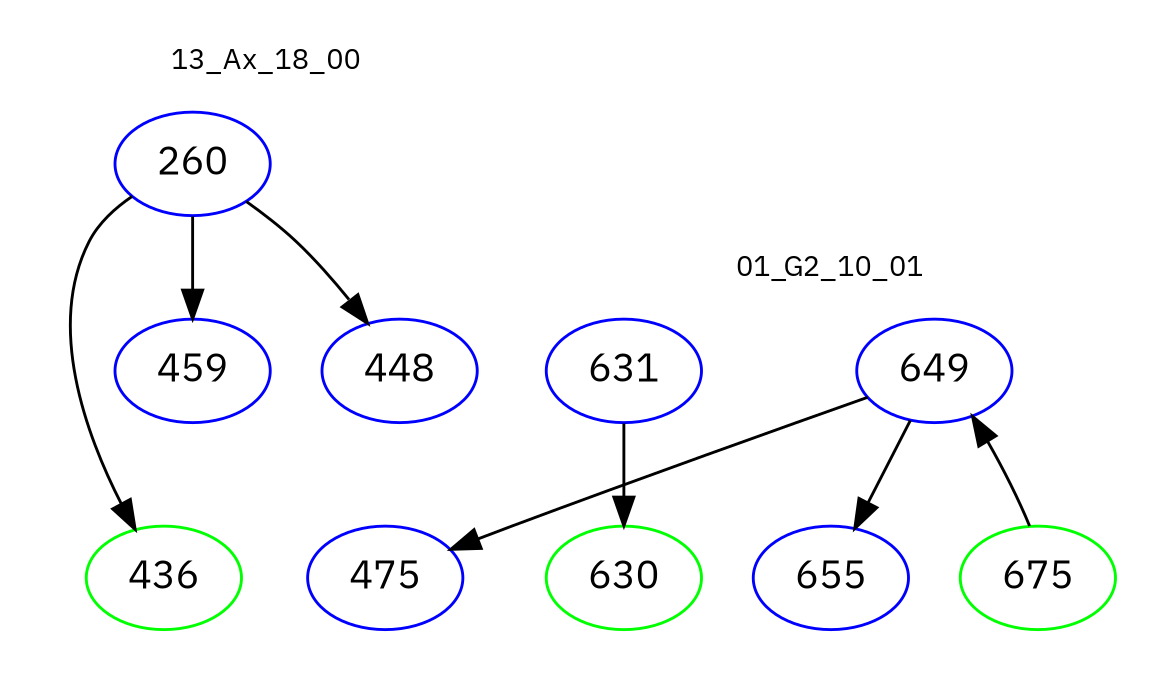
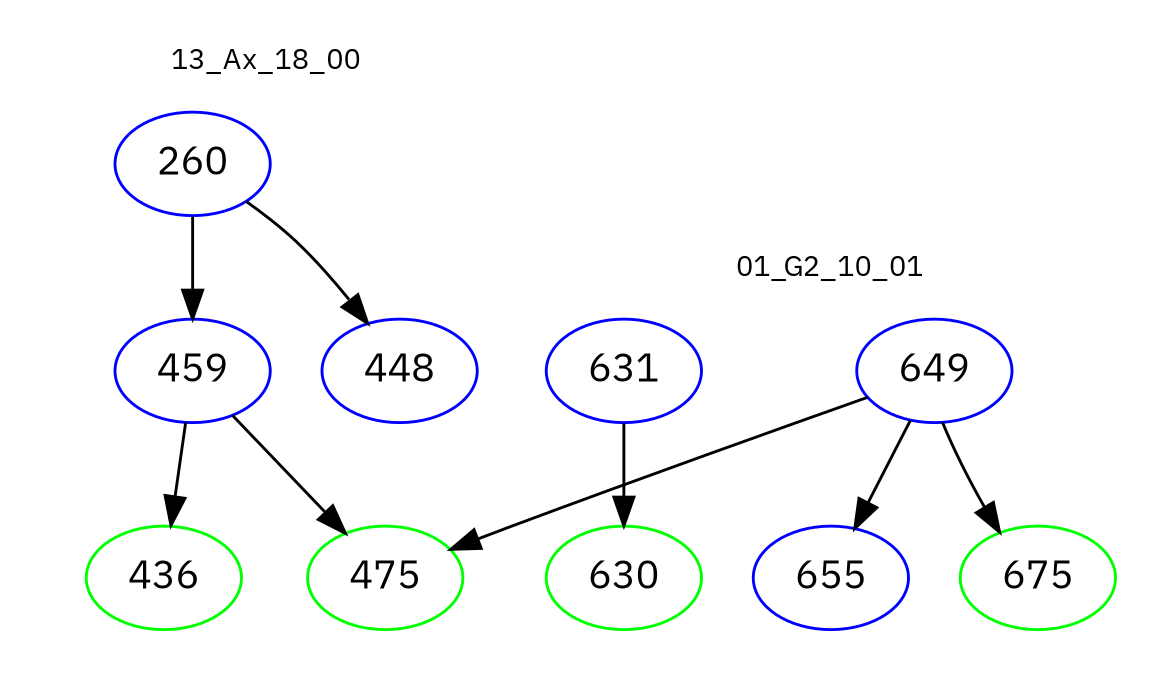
edge "260" -> "436": now "459" -> "436"
edge "459" -> "475": added
edge "675" -> "649": reversed
node "475": color blue -> green
